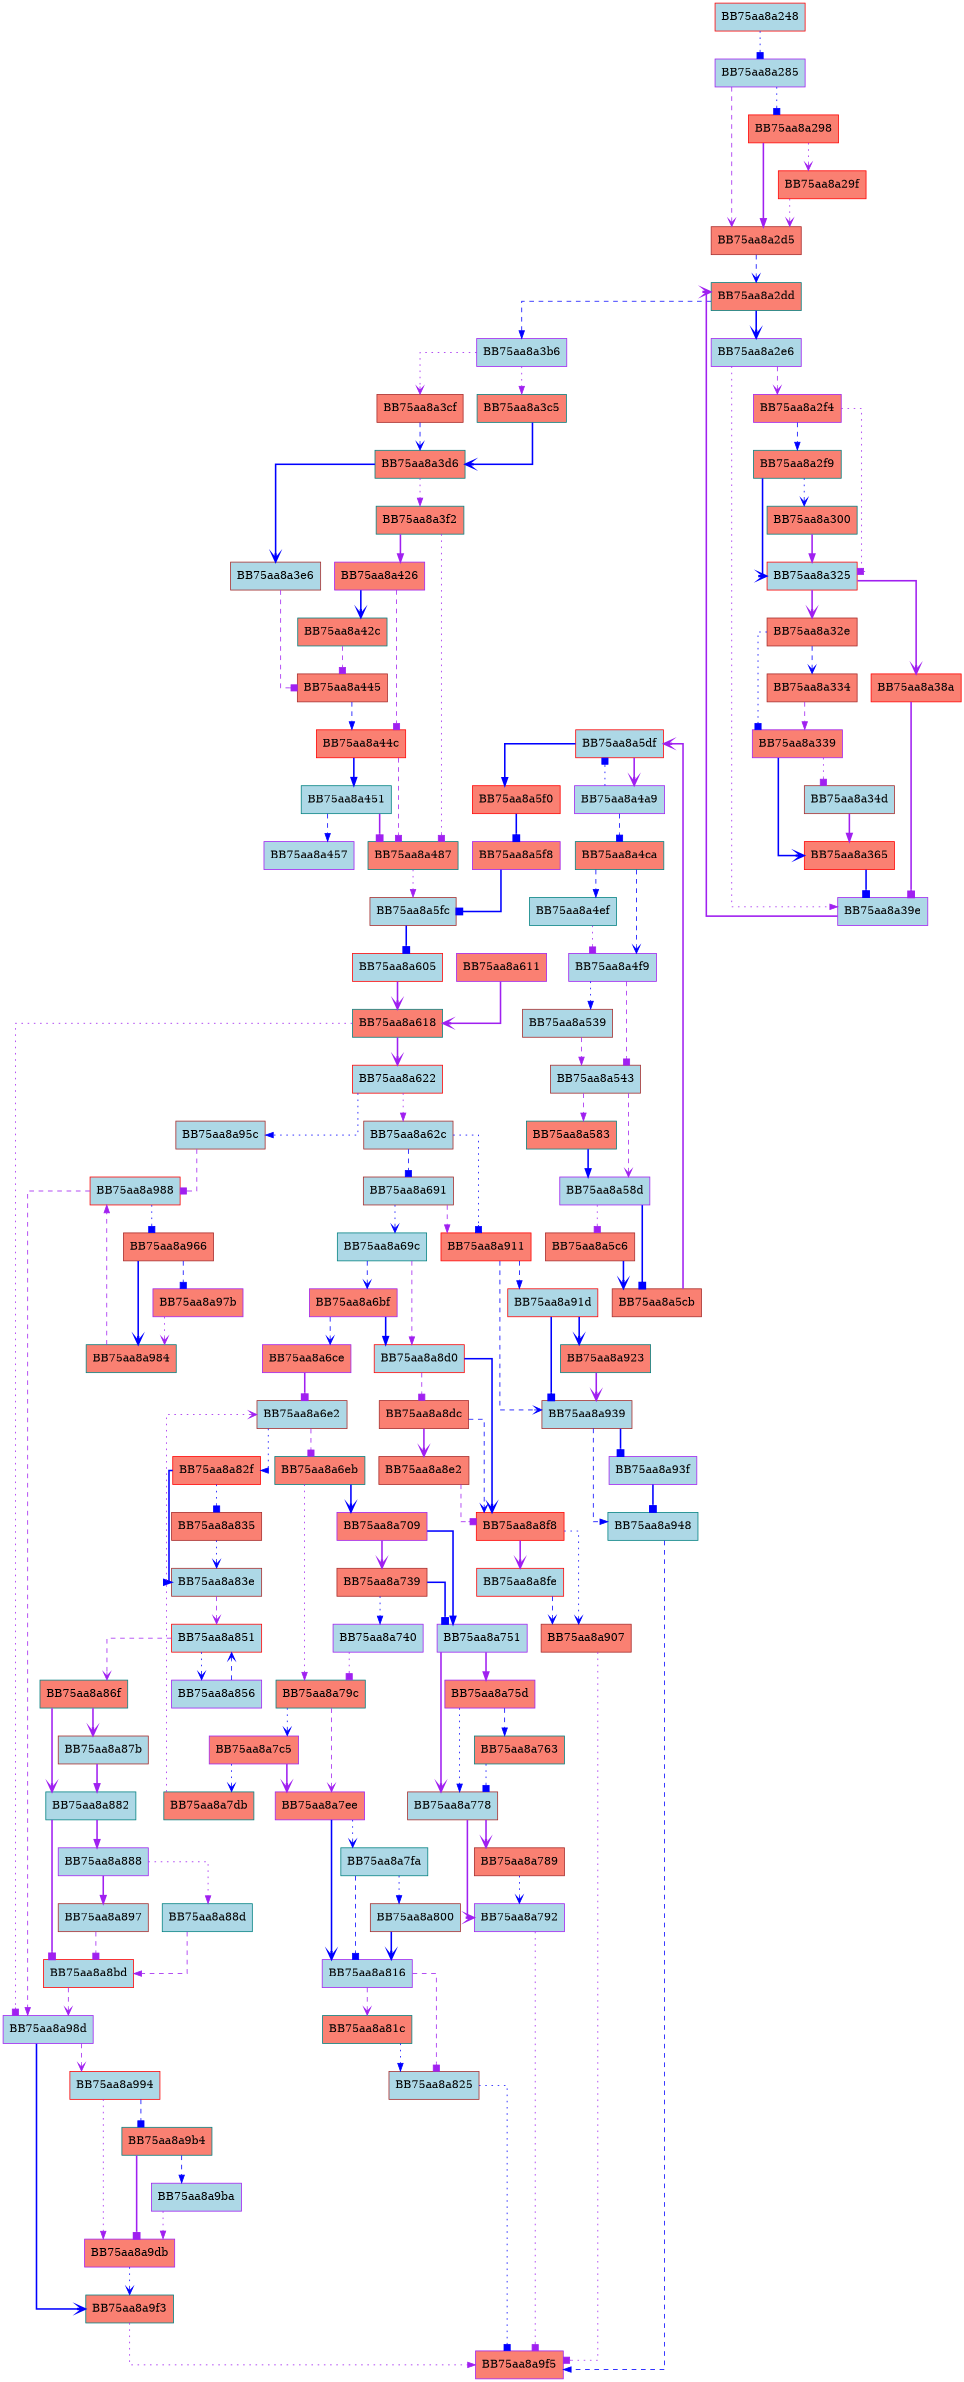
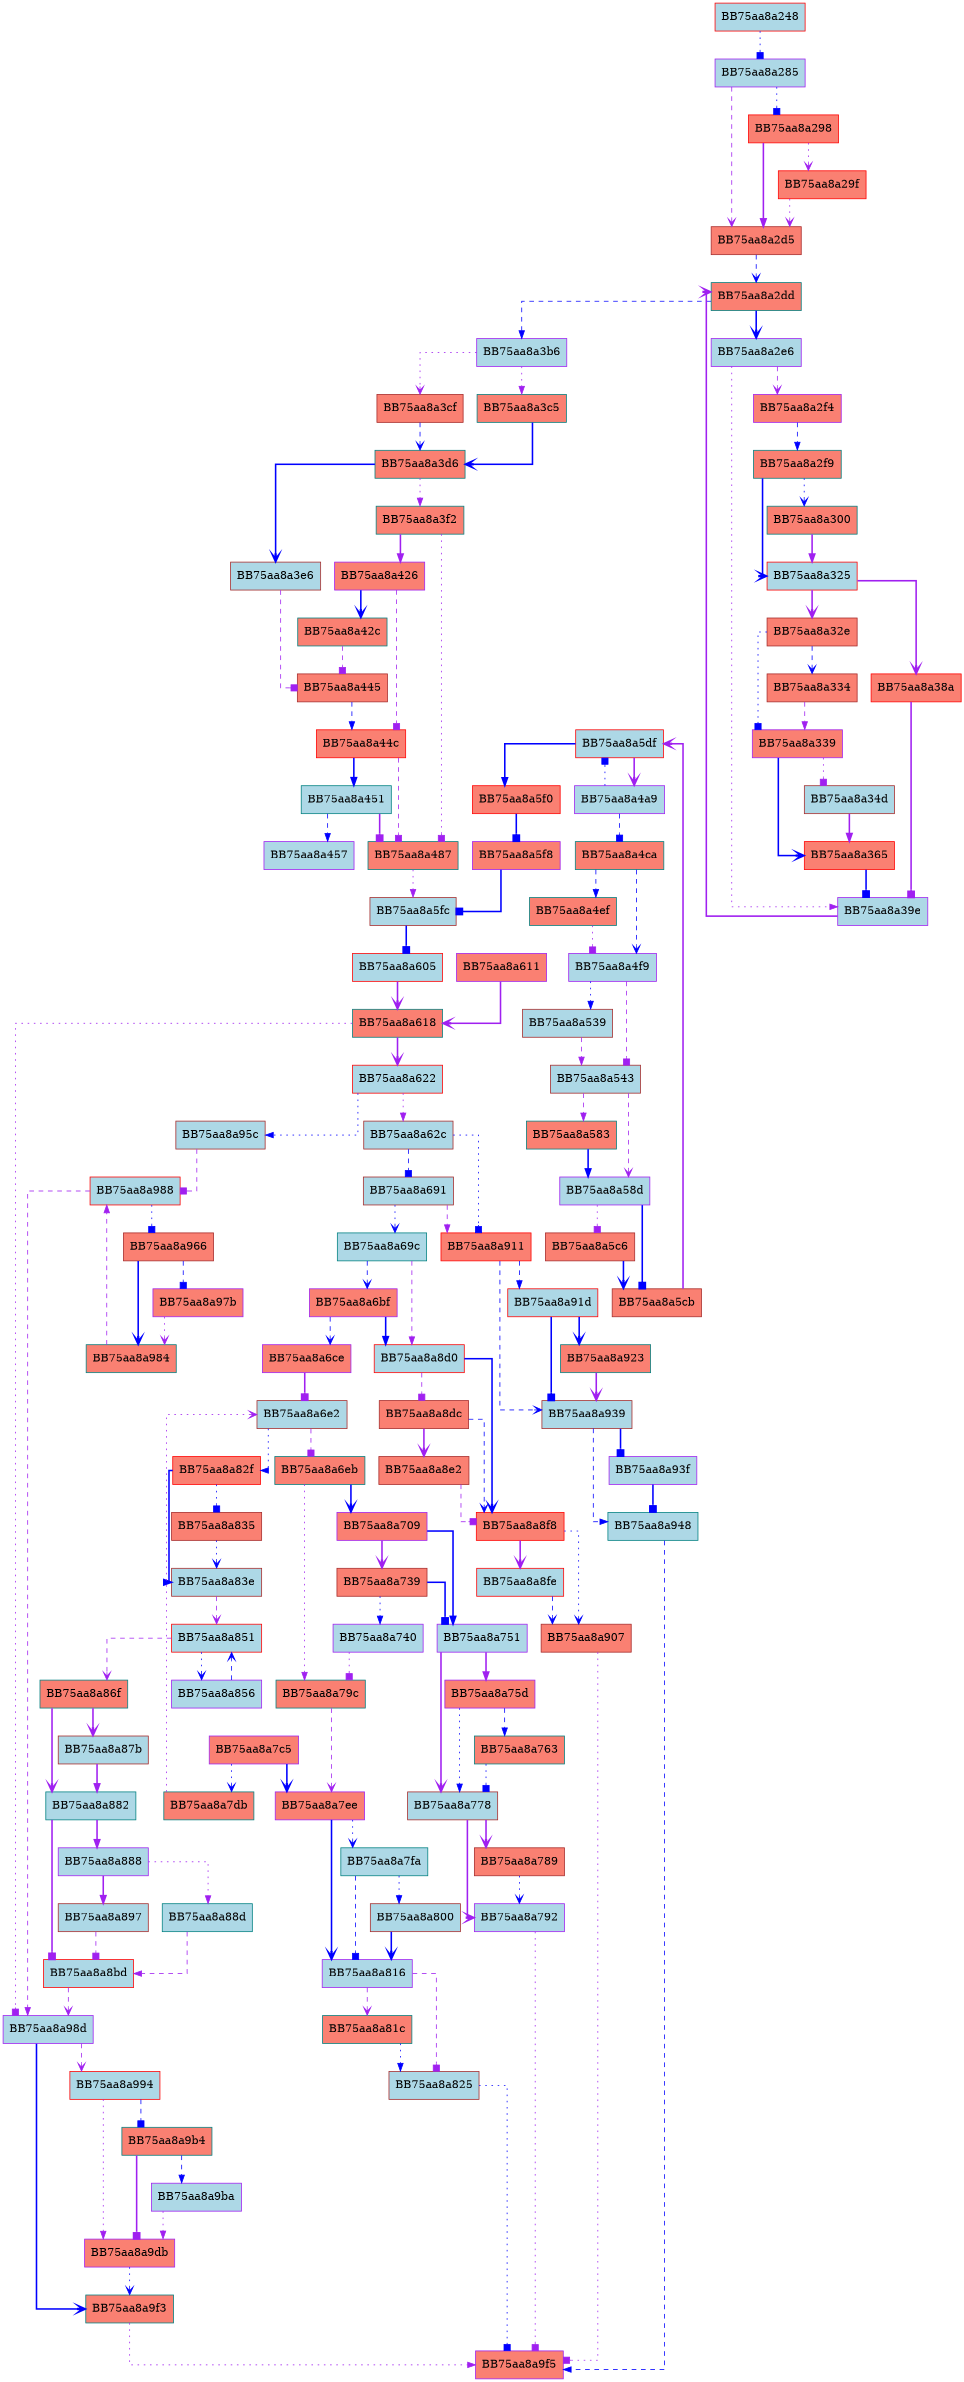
edge "BB75aa8a2f4" -> "BB75aa8a325": removed
node "BB75aa8a4ef": fillcolor lightblue -> salmon
edge "BB75aa8a79c" -> "BB75aa8a7c5": removed
edge "BB75aa8a7c5" -> "BB75aa8a7ee": color purple -> blue
